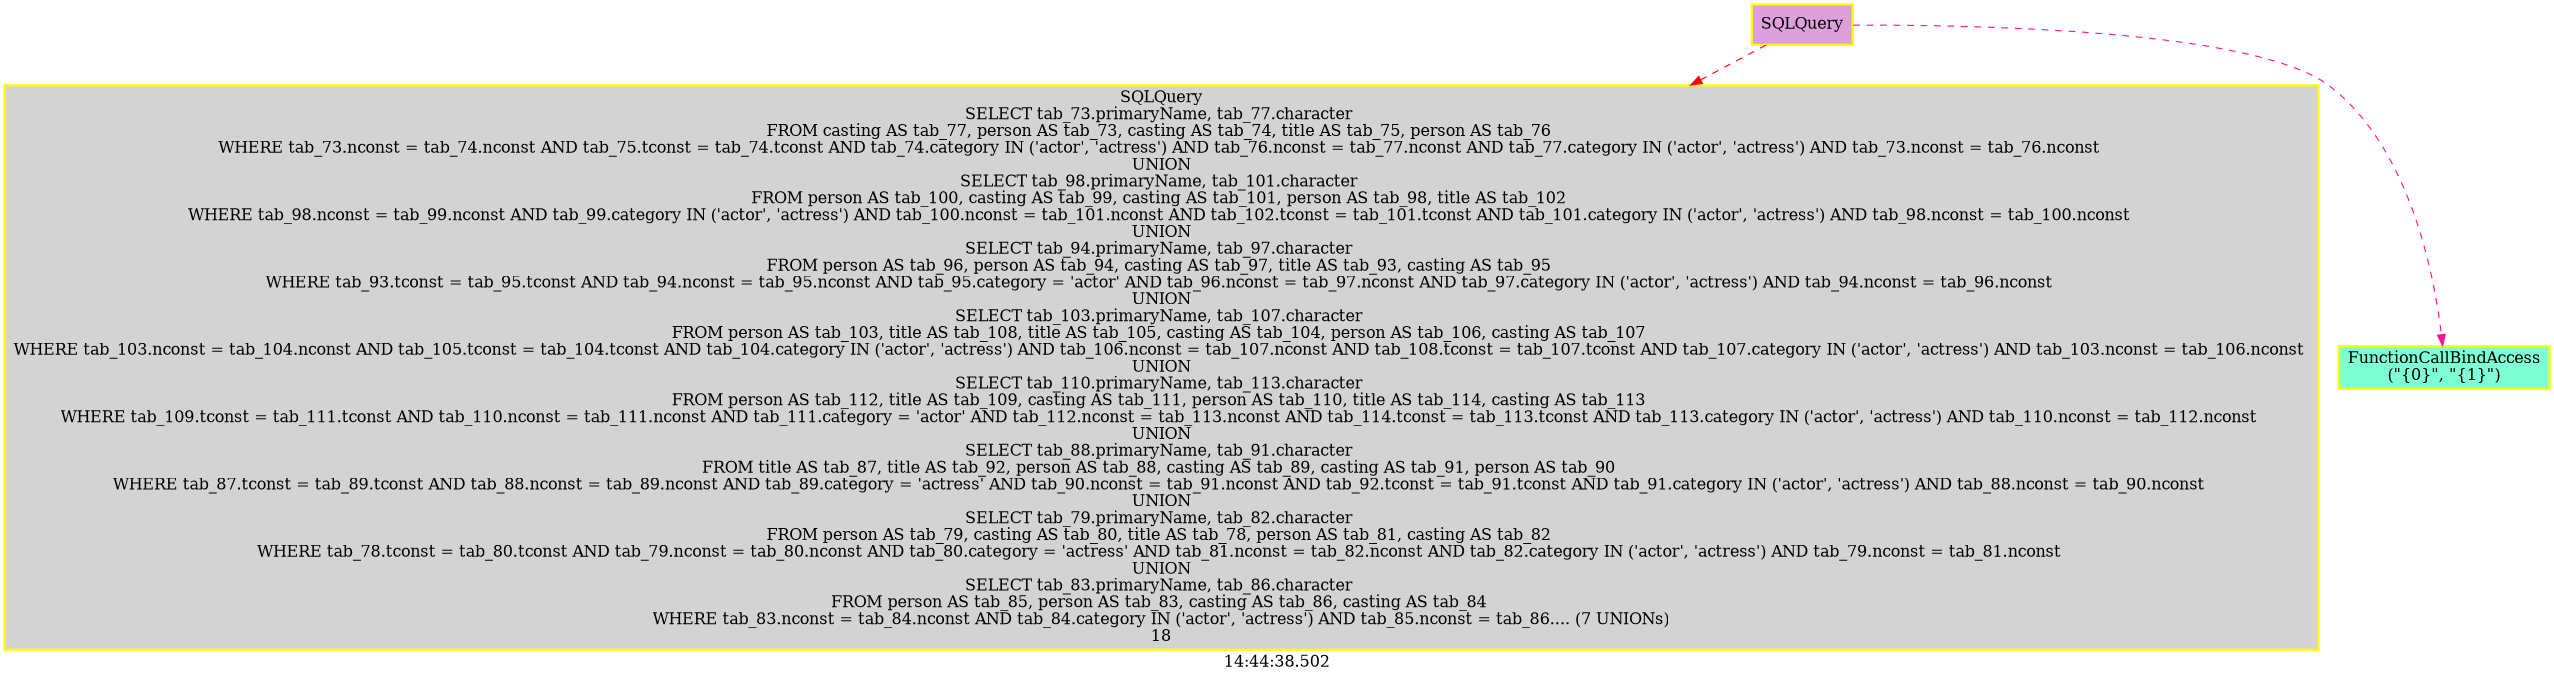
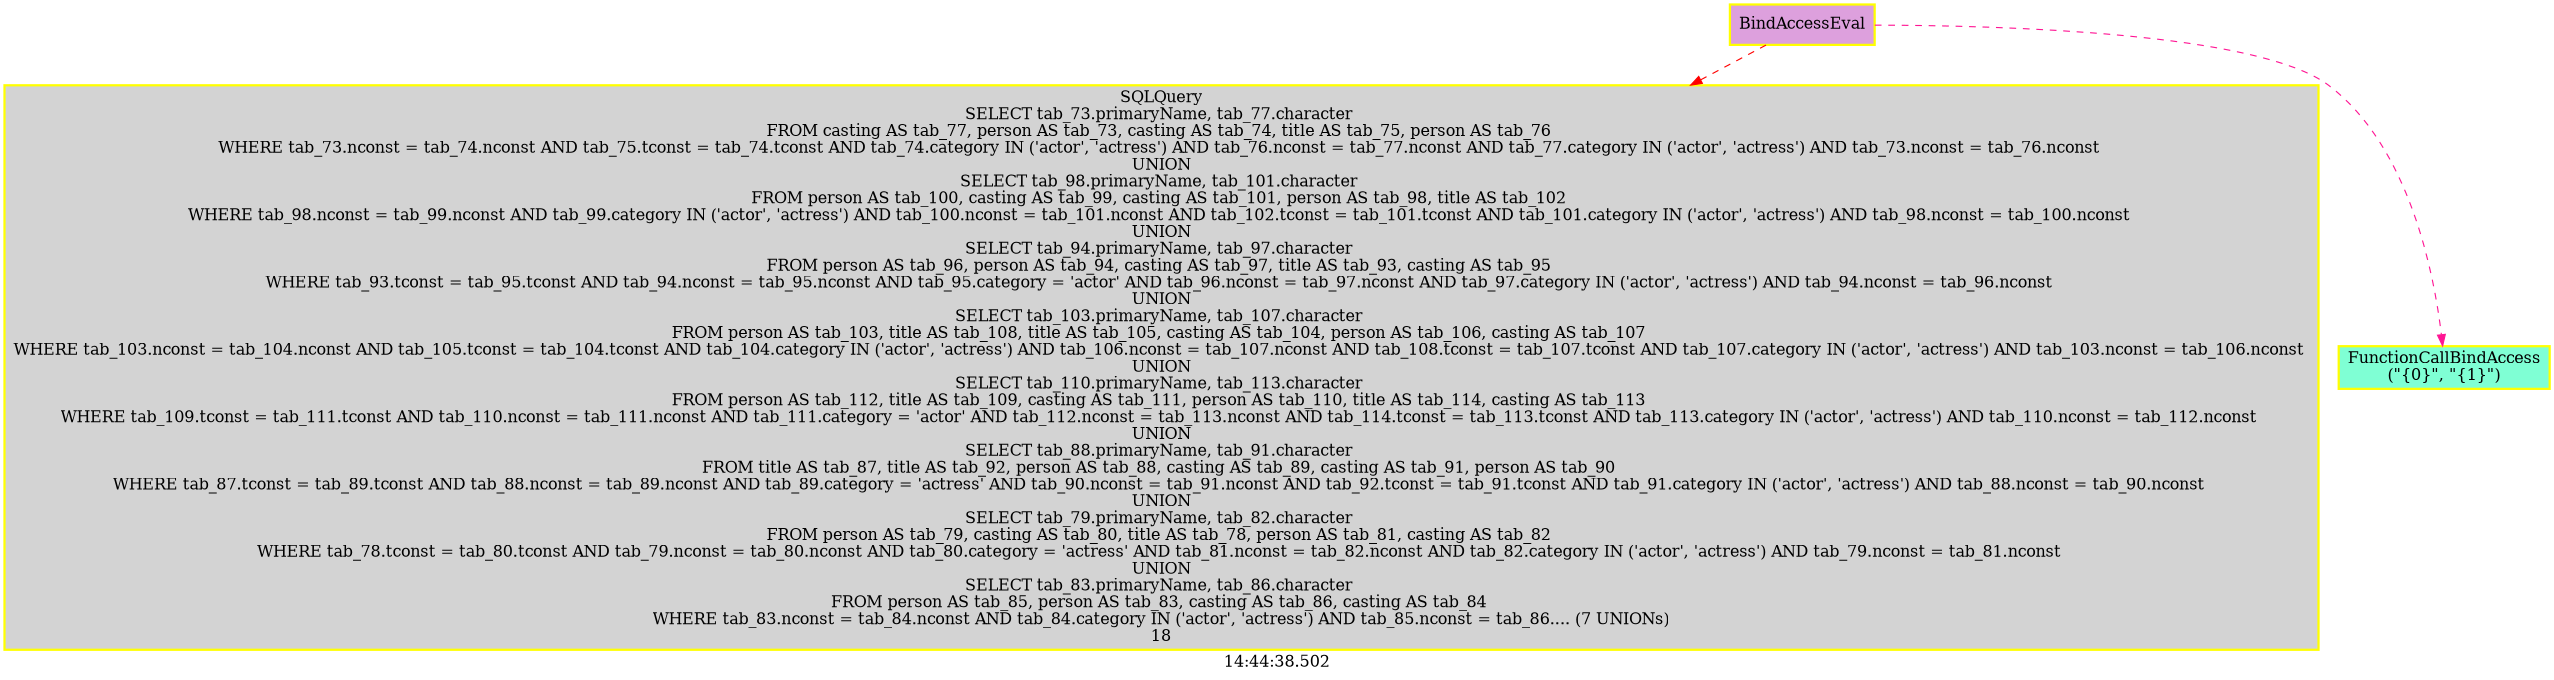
node "SQLQuery": label "SQLQuery" -> "BindAccessEval"
